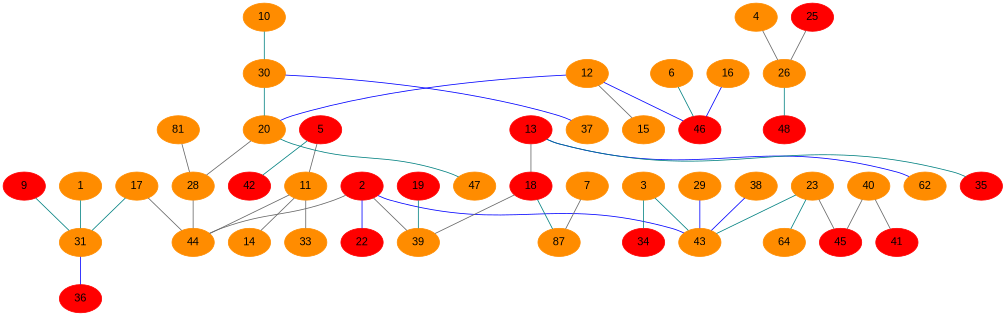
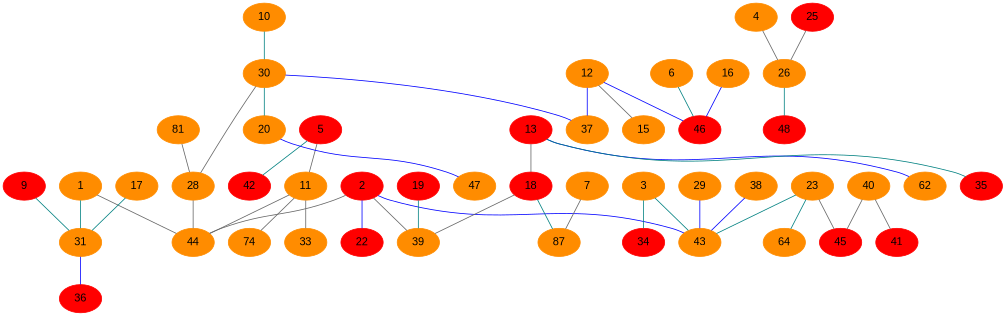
edge "12" -- "20": now "12" -- "37"
edge "20" -- "28": now "30" -- "28"
edge "20" -- "47": color teal -> blue
edge "17" -- "44": now "1" -- "44"
node "14": label "14" -> "74"
